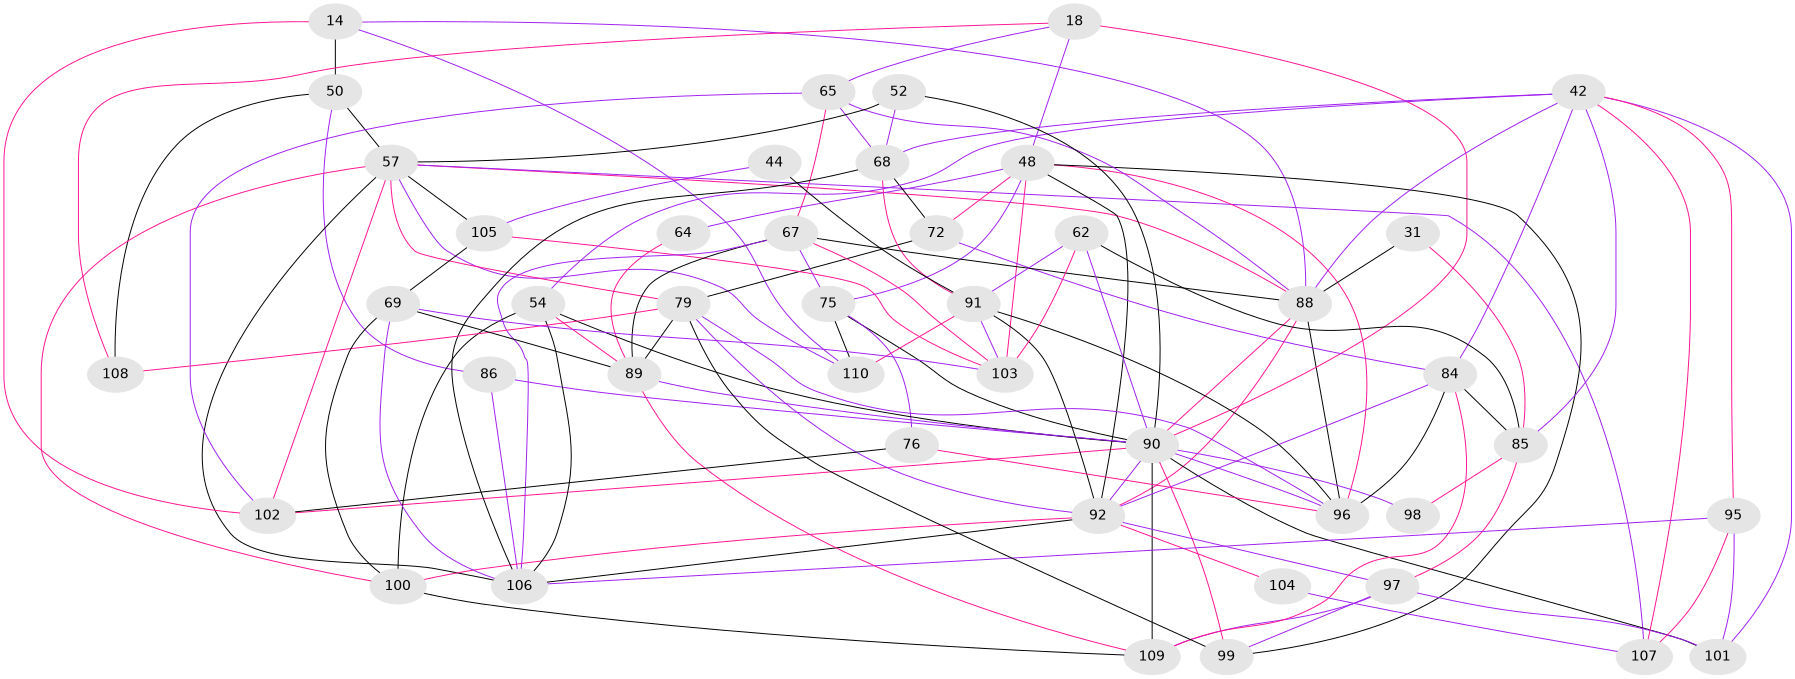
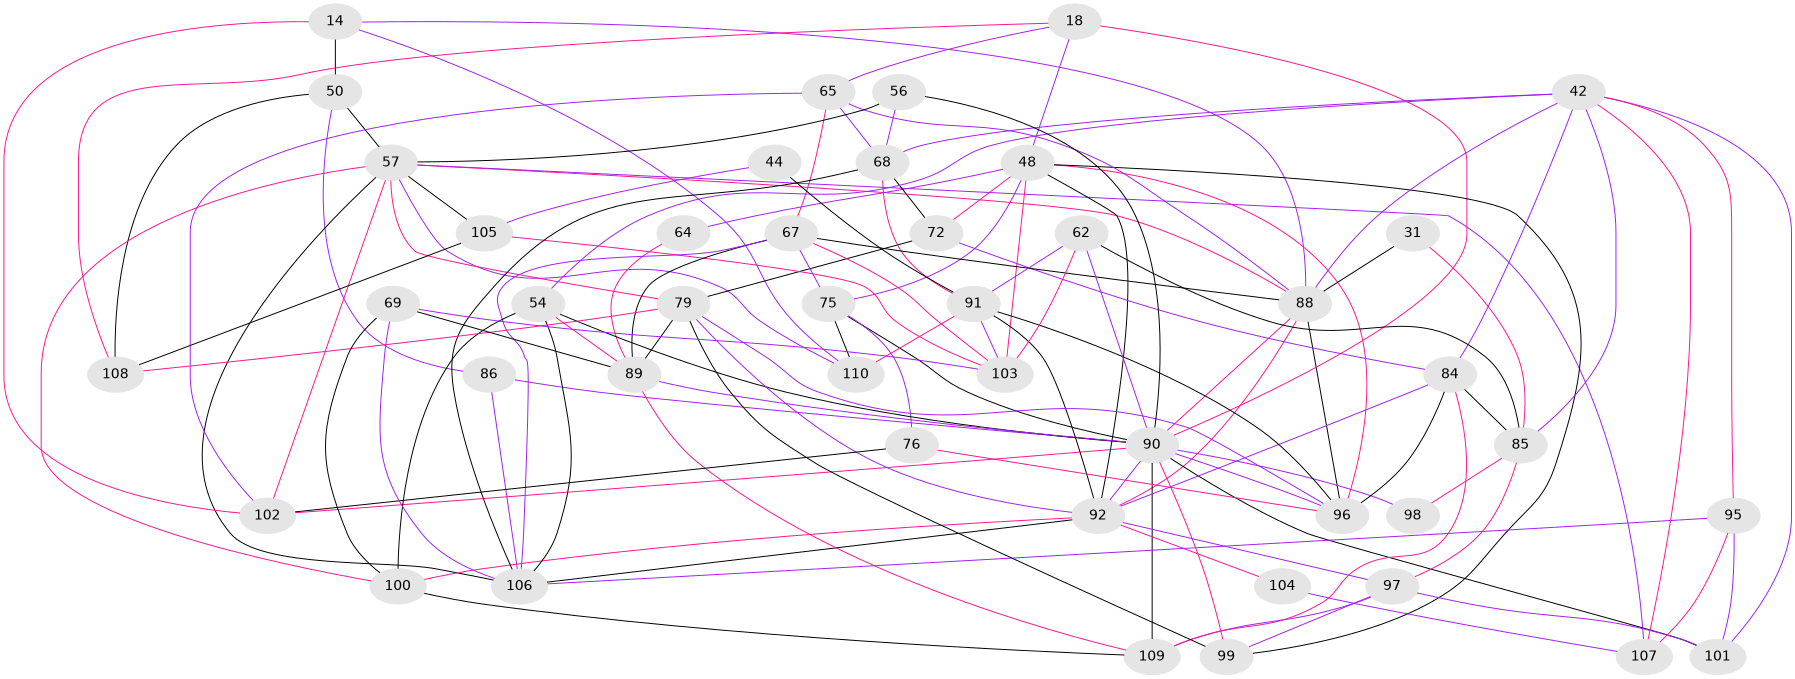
node "52": label "52" -> "56"
edge "105" -- "69": now "105" -- "108"
